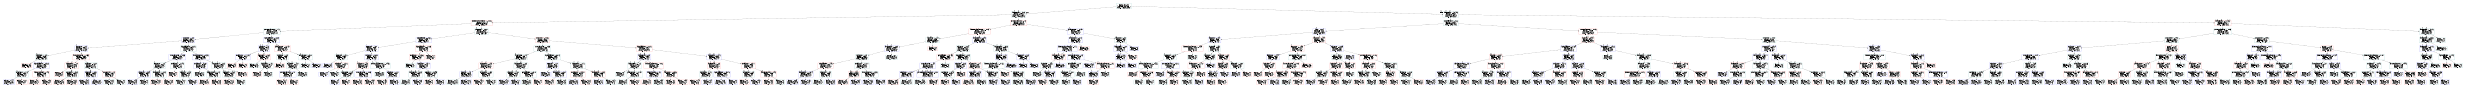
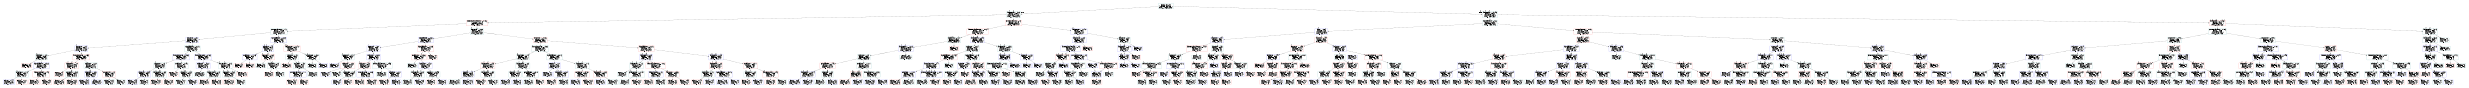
node "entropy = 0.0 samples = 864 value = [0, 864]": added
